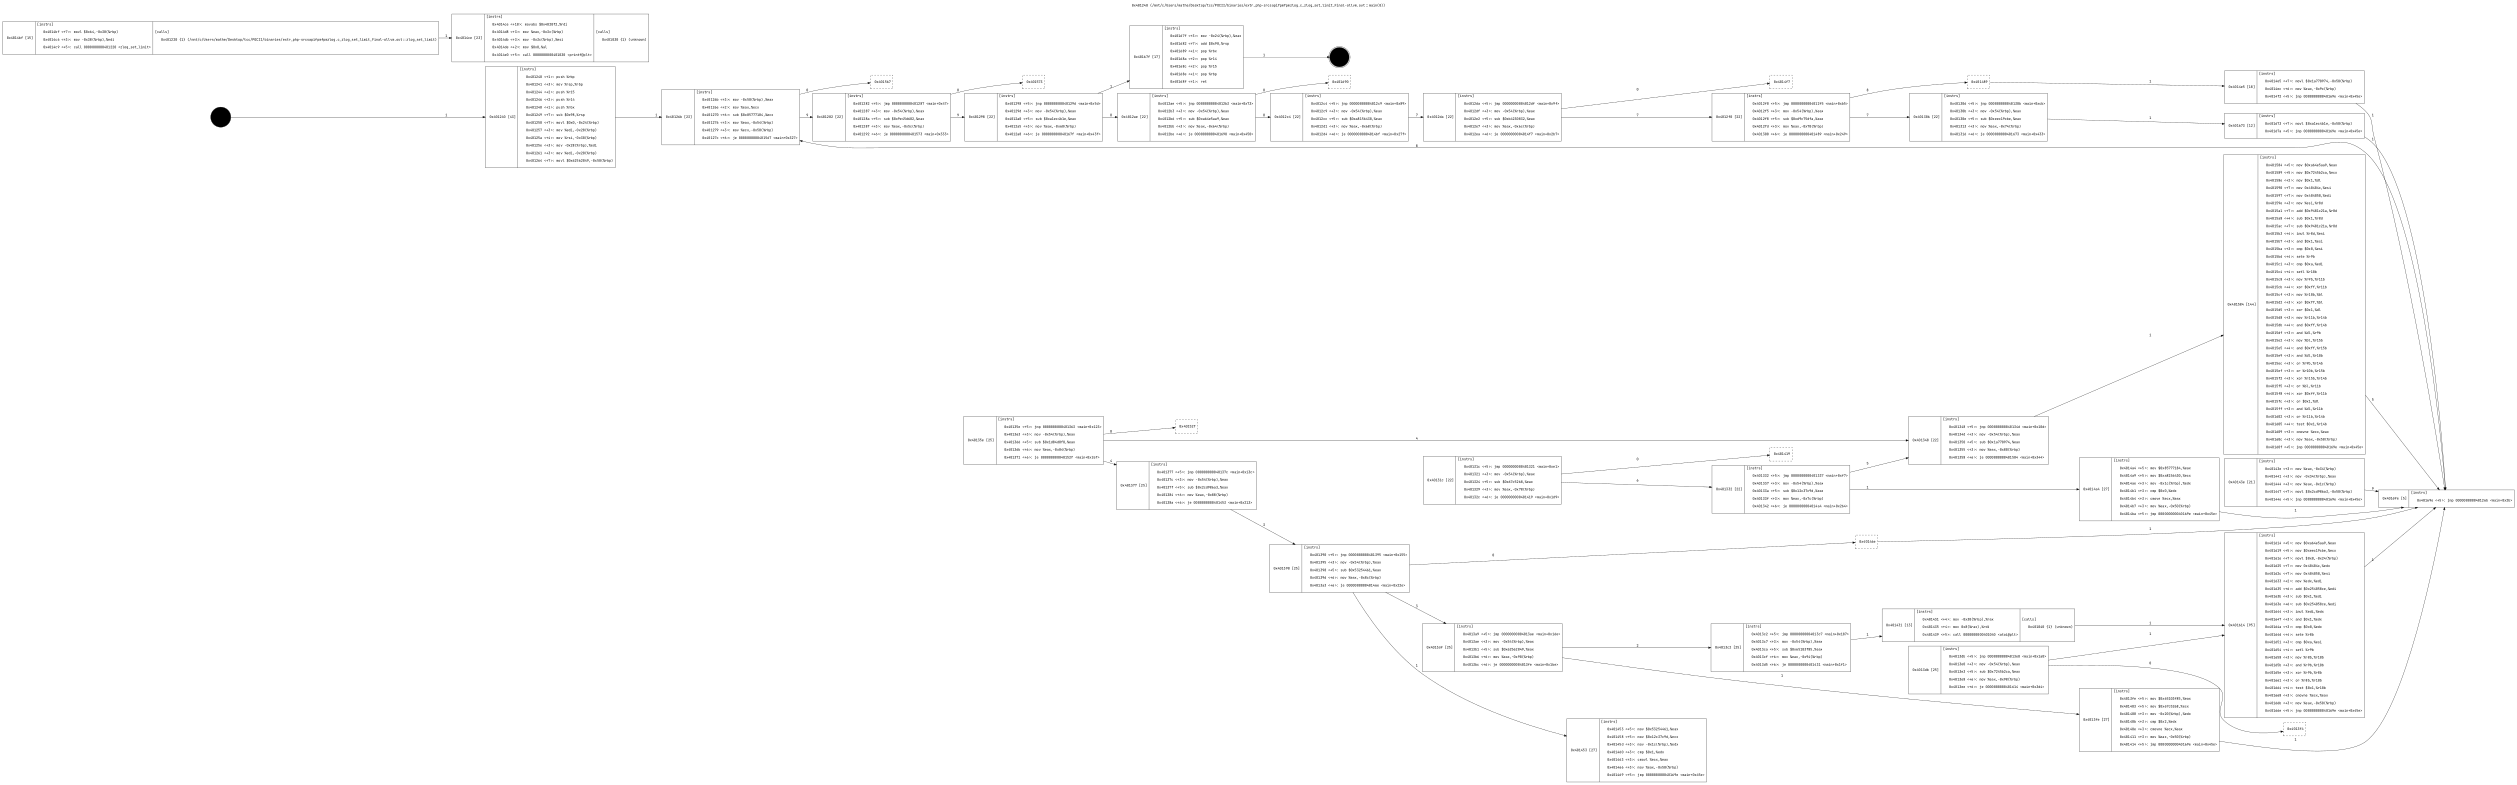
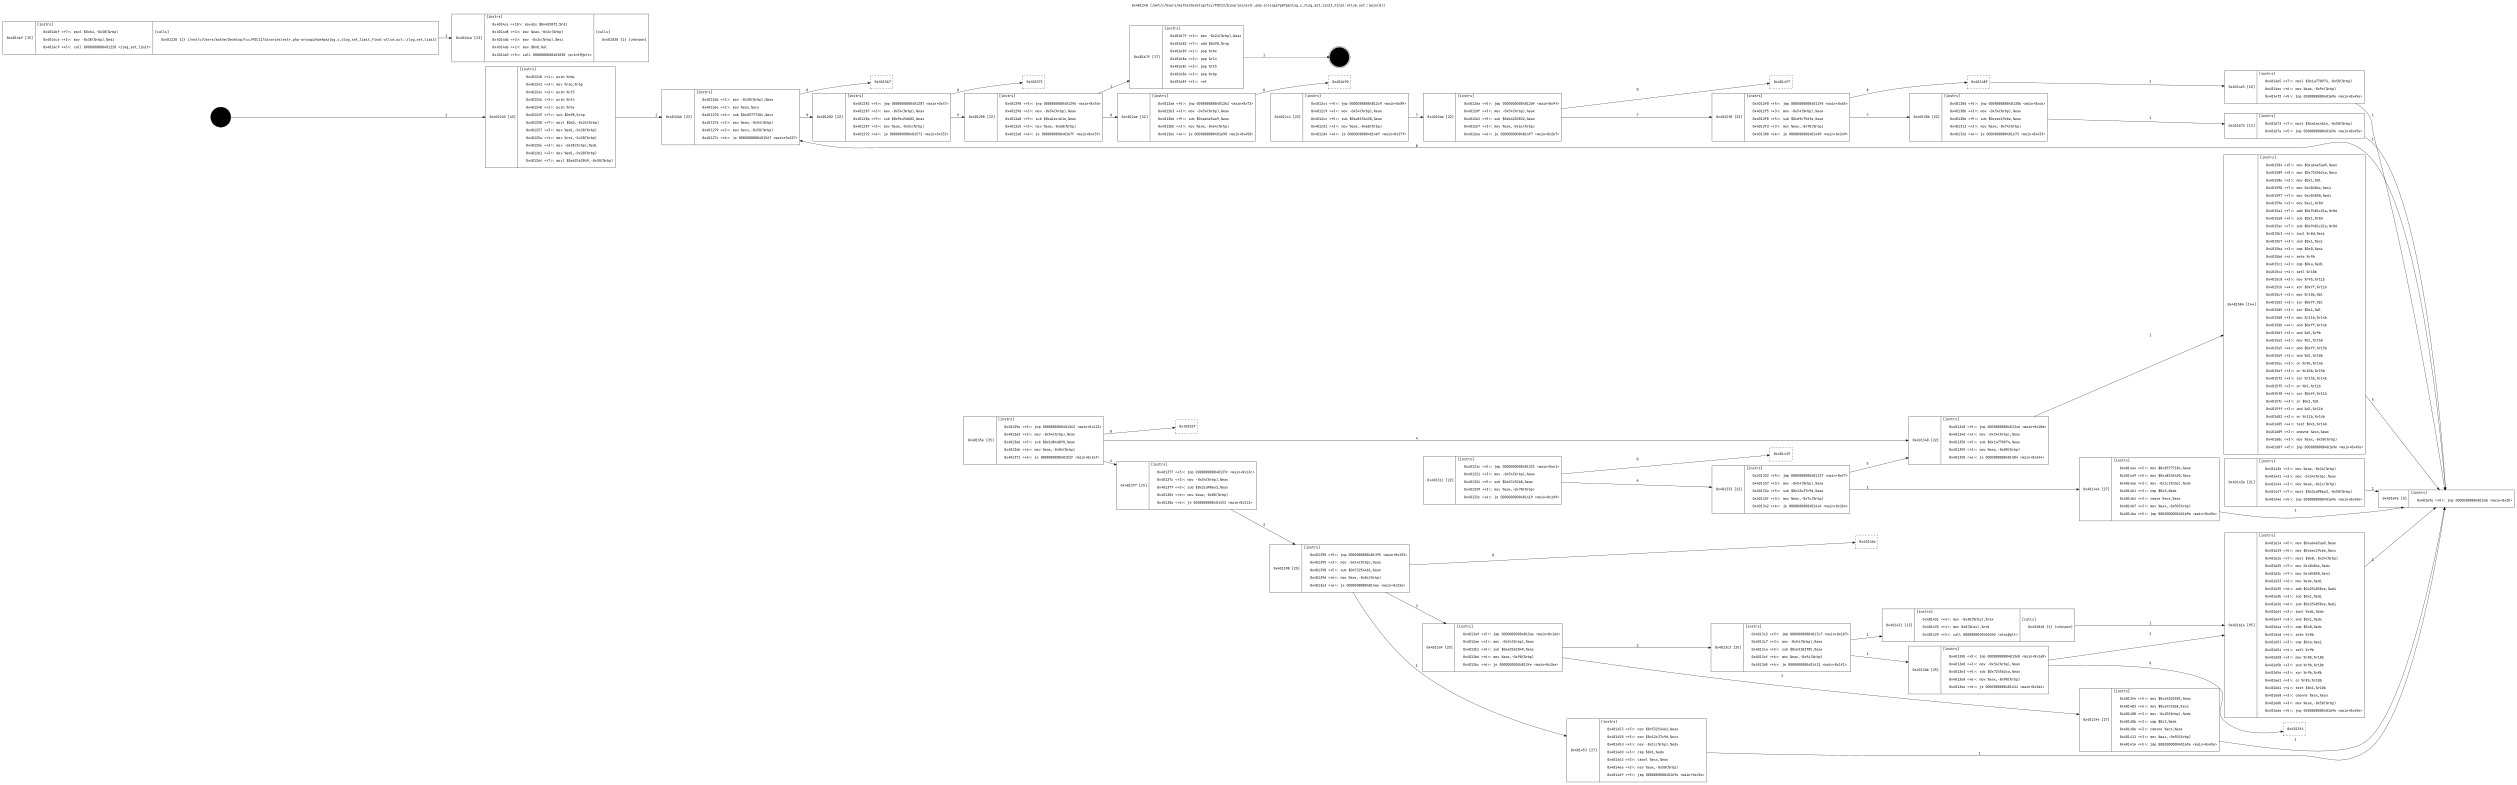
edge "0x4012ae [22]" -> "0x4012c4 [22]": removed, label "8"
edge "0x40143e [21]" -> "0x40169e [5]": label " 9" -> " 1"
edge "0x40146e" -> "0x40169e [5]": now "0x401453 [27]" -> "0x40169e [5]"
edge "0x4013c2 [25]" -> "0x4013db [25]": added, label "1"
